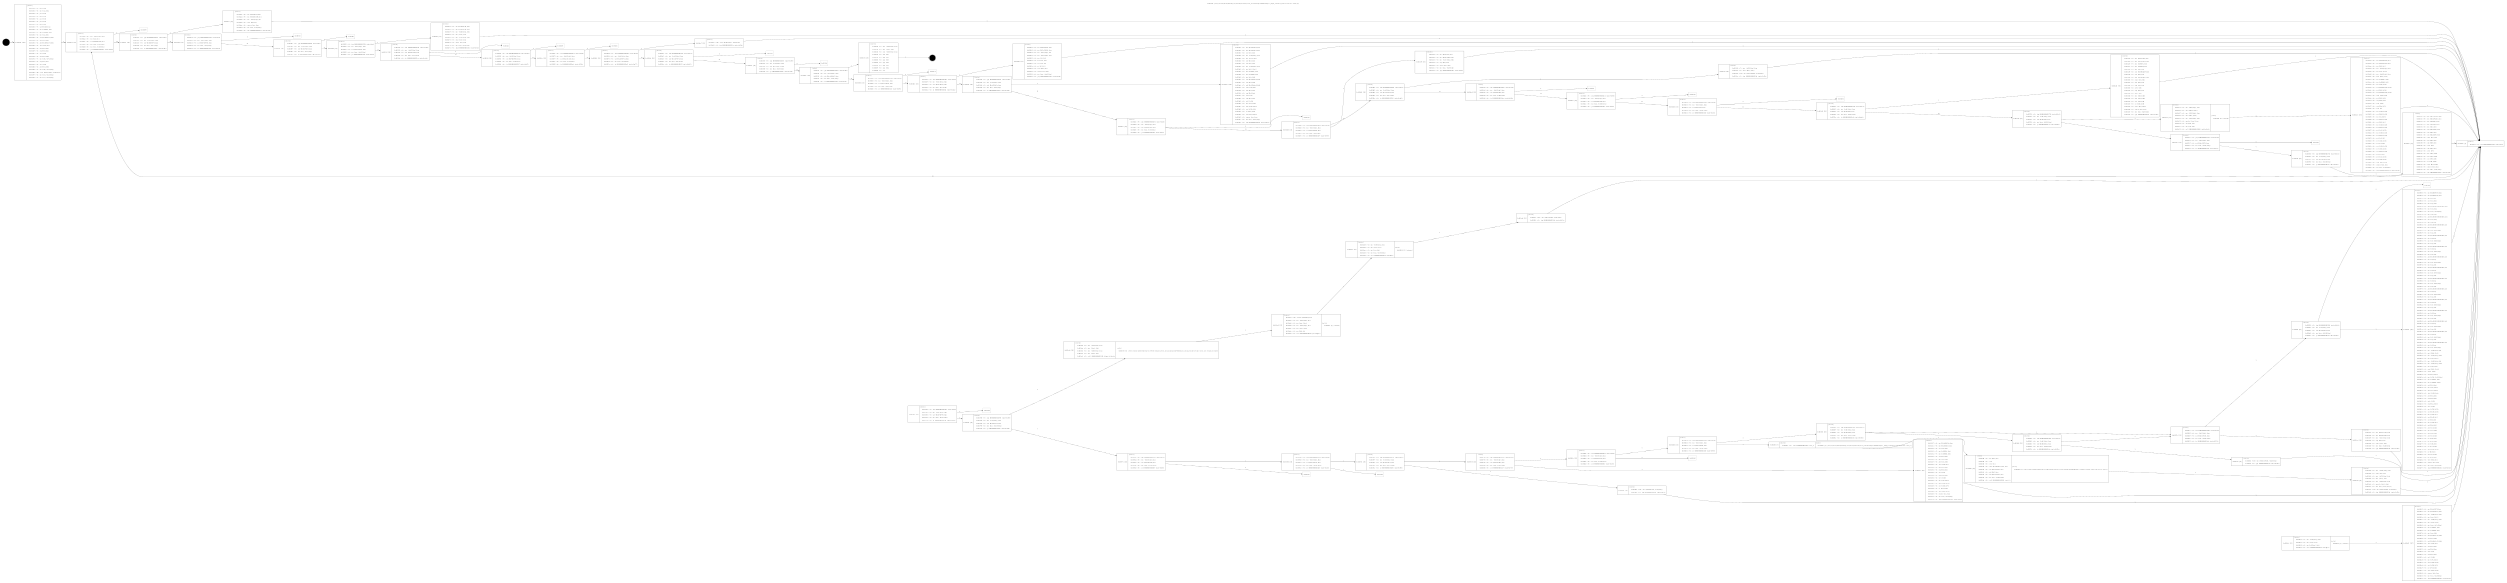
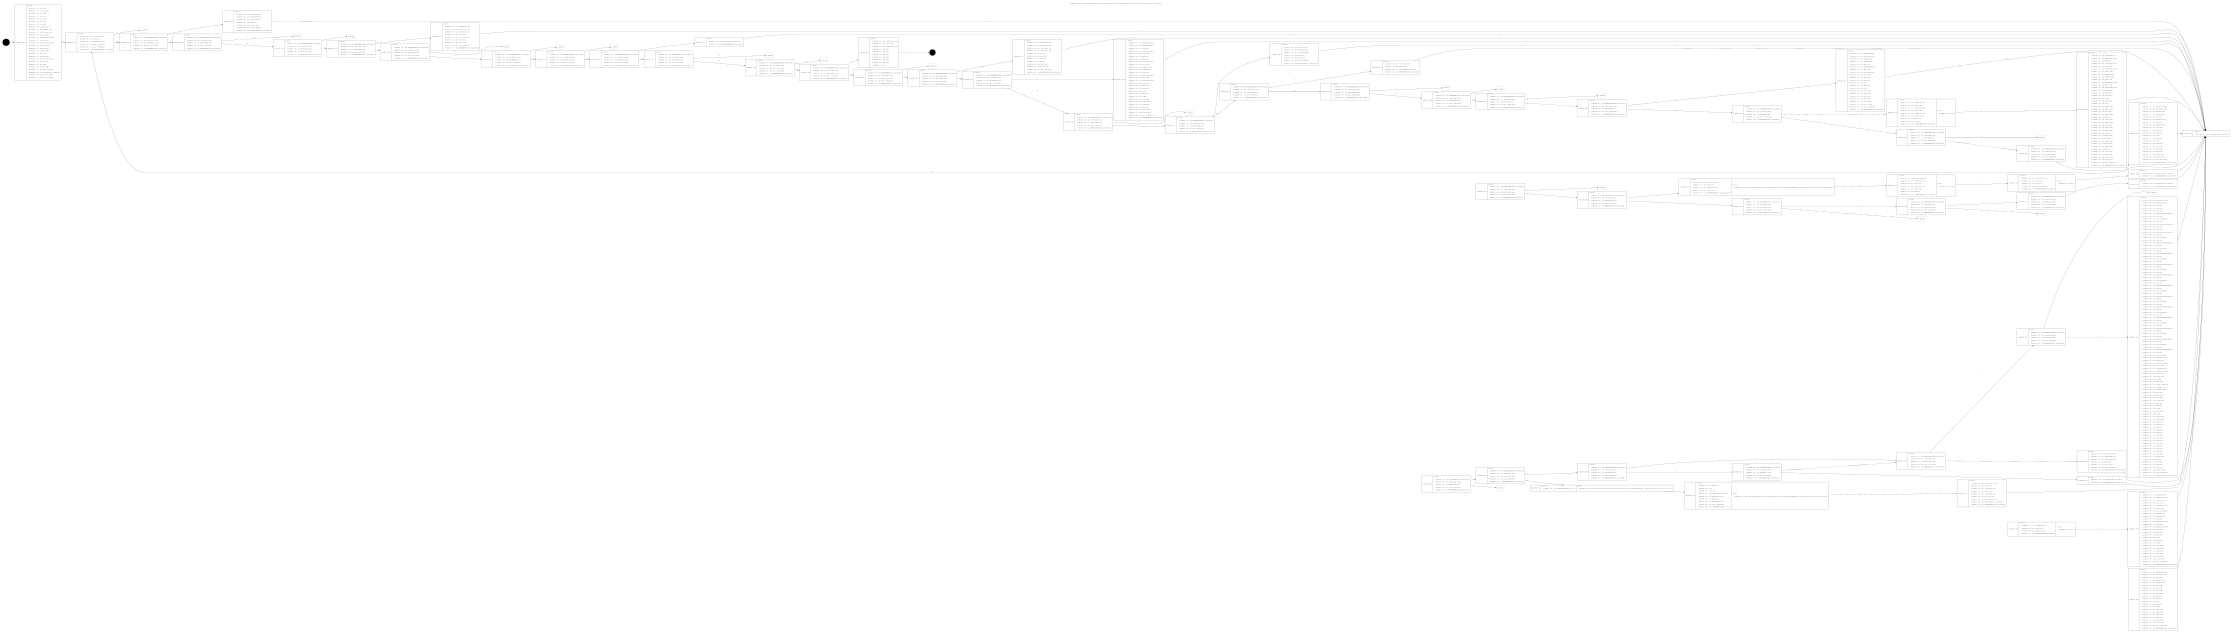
node "0x4017f0 [28]": removed
